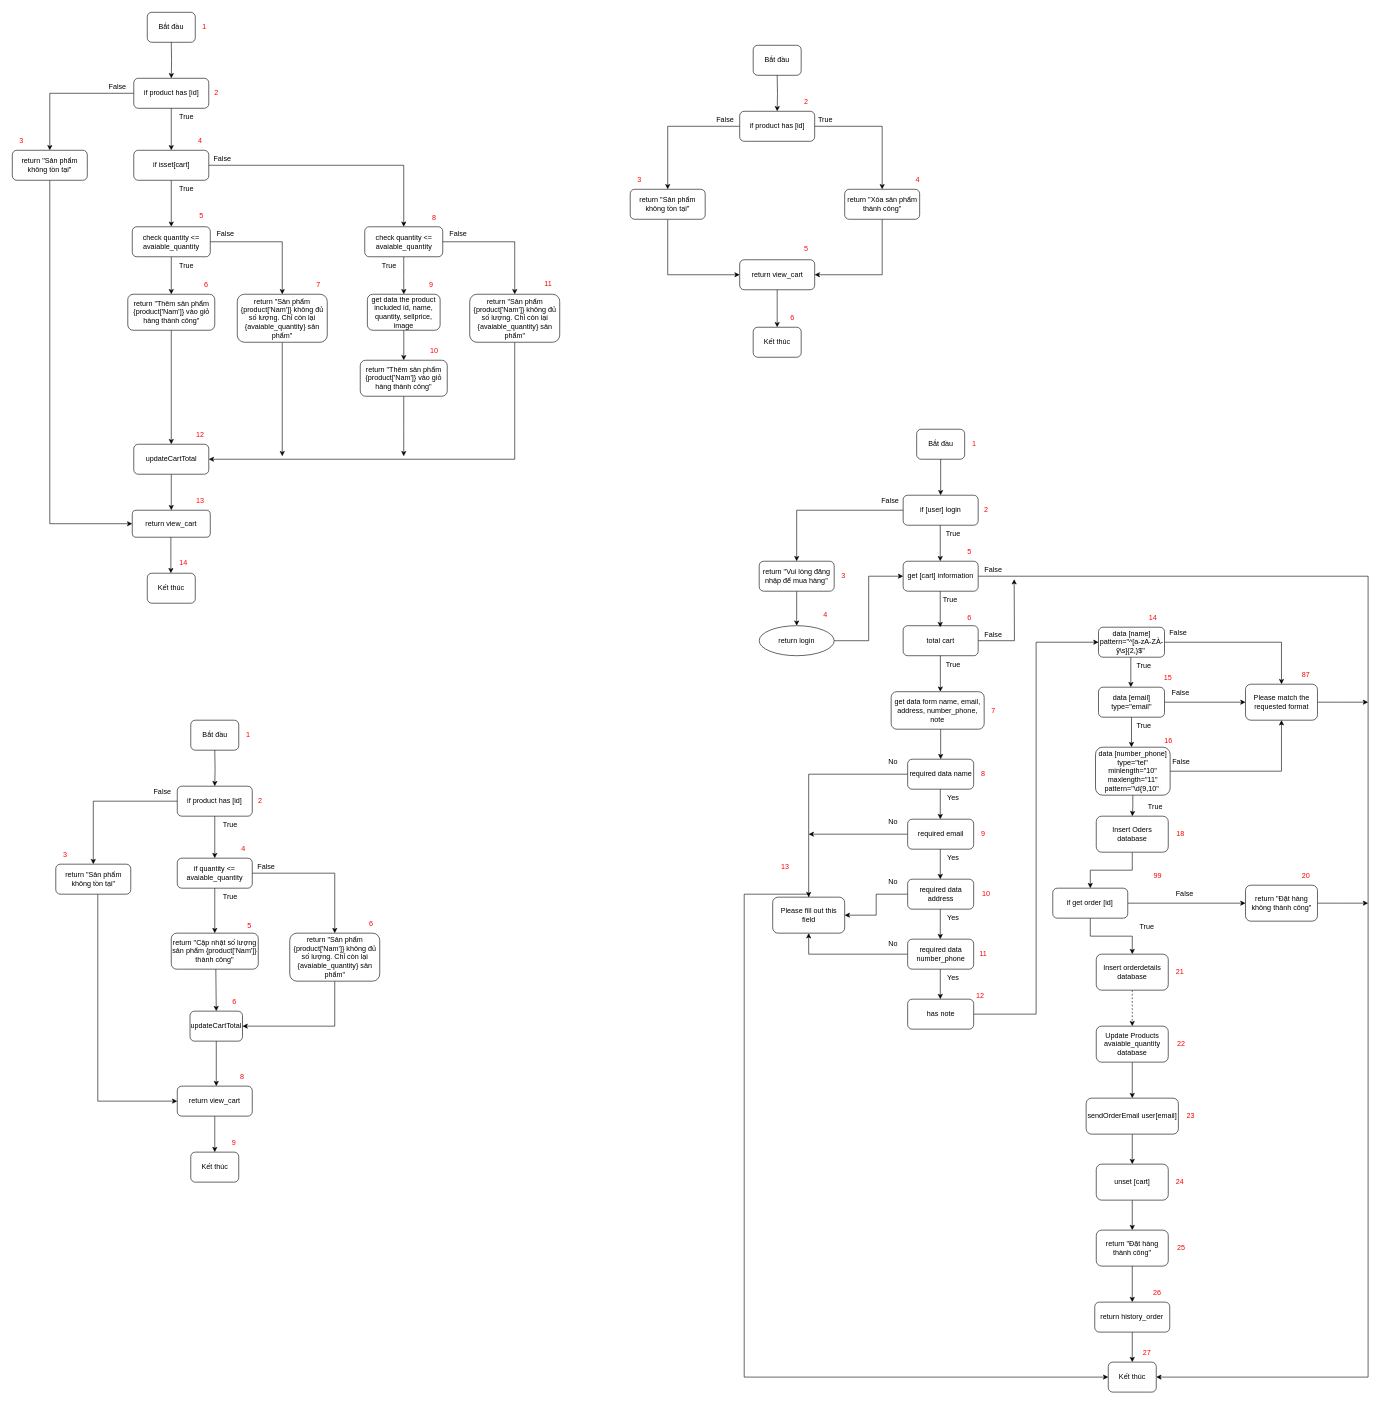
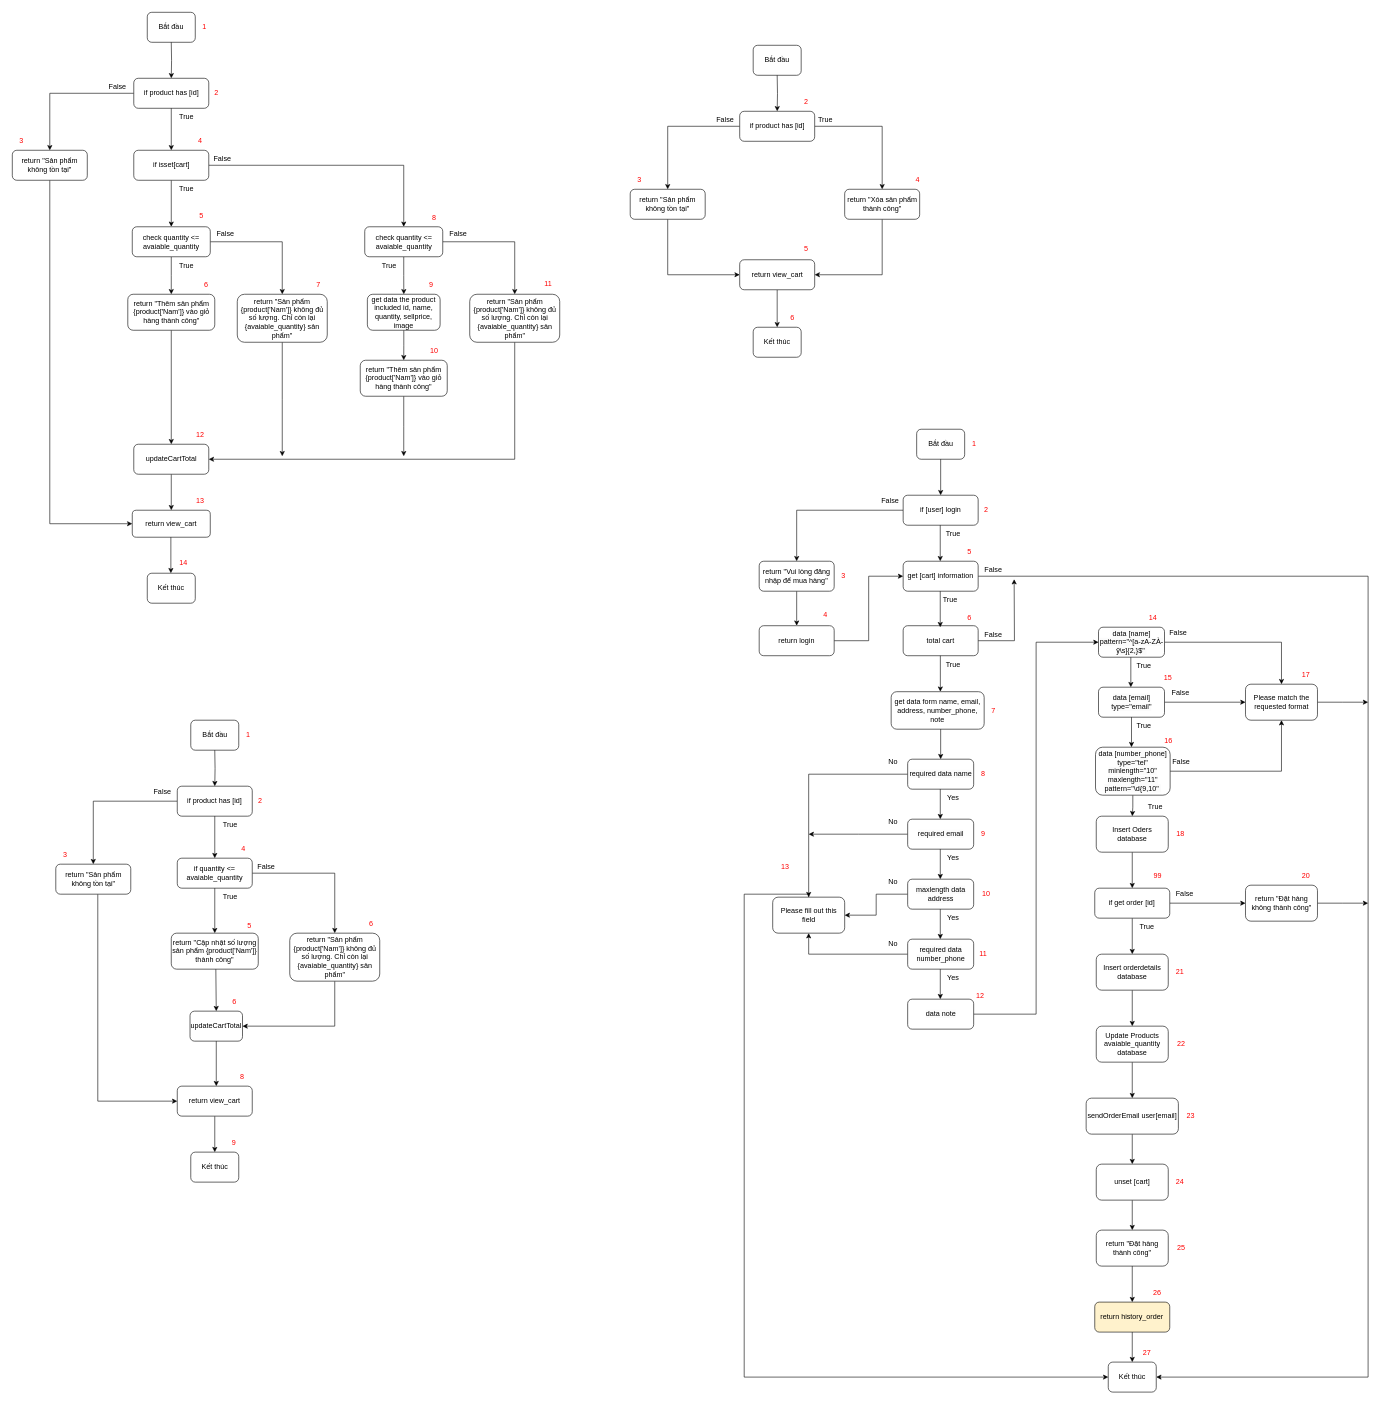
node "return login": shape ellipse -> rounded rectangle
node "87": label "87" -> "17"
node "required data address": label "required data address" -> "maxlength data address"
node "if get order [id]": moved (1090, 903) -> (1132, 903)
edge "Insert orderdetails database" -> "Update Products avaiable_quantity database": style dashed -> solid
node "has note": label "has note" -> "data note"
node "return history_order": fillcolor #ffffff -> #fff2cc
